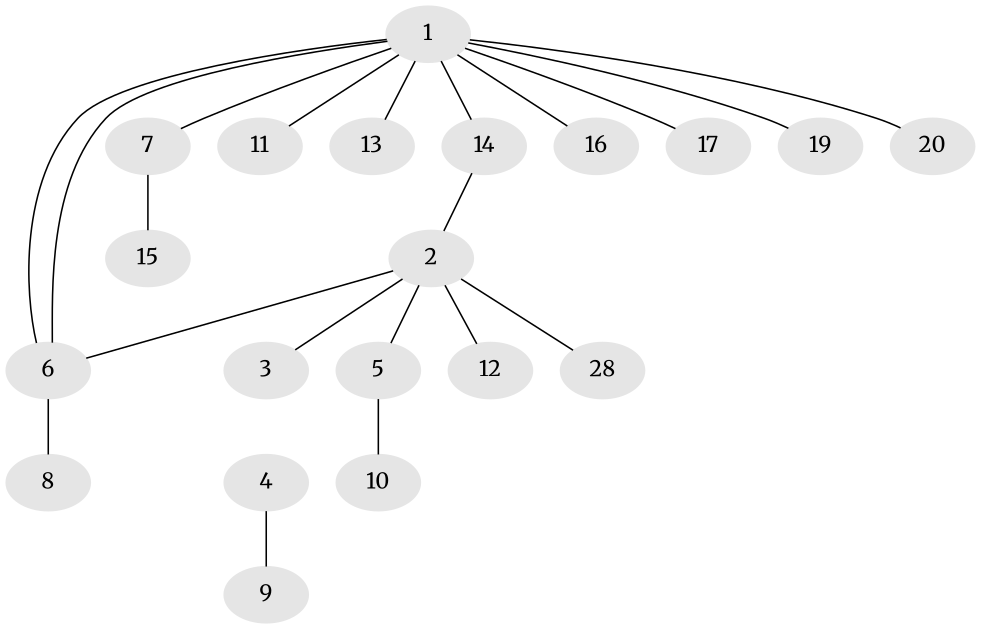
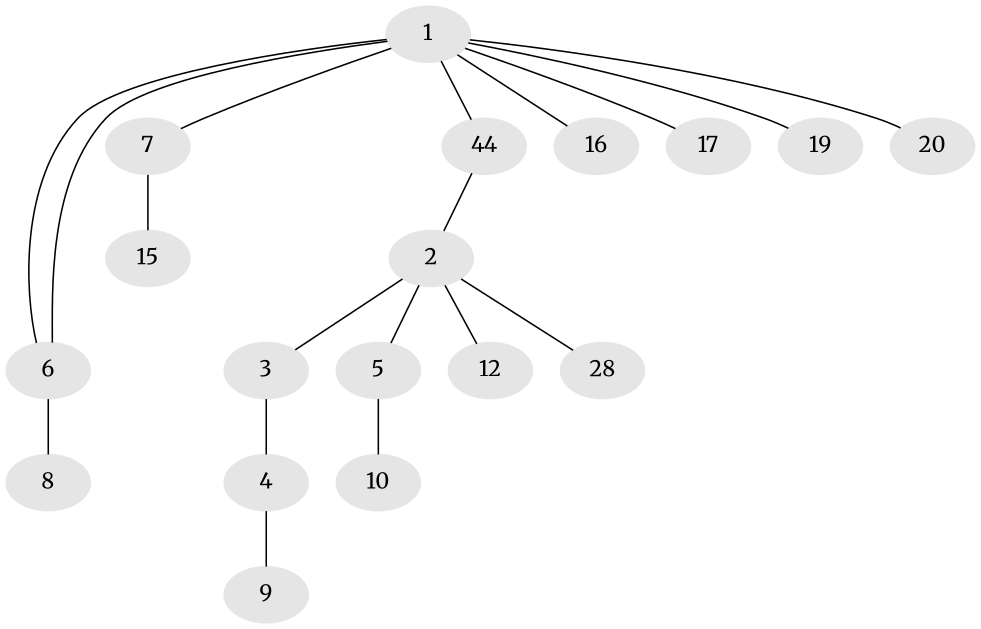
node "11": removed
node "13": removed
node "14": label "14" -> "44"
edge "2" -- "6": removed
edge "3" -- "4": added
